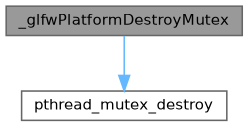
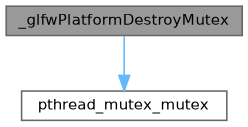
node "pthread_mutex_destroy": label "pthread_mutex_destroy" -> "pthread_mutex_mutex"
